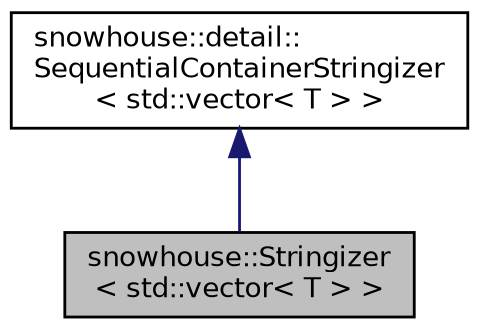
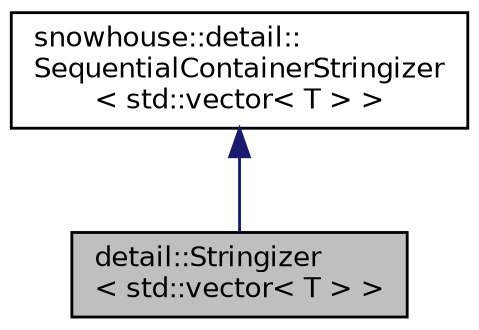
node "snowhouse::Stringizer < std::vector< T > >": label "snowhouse::Stringizer < std::vector< T > >" -> "detail::Stringizer < std::vector< T > >"
